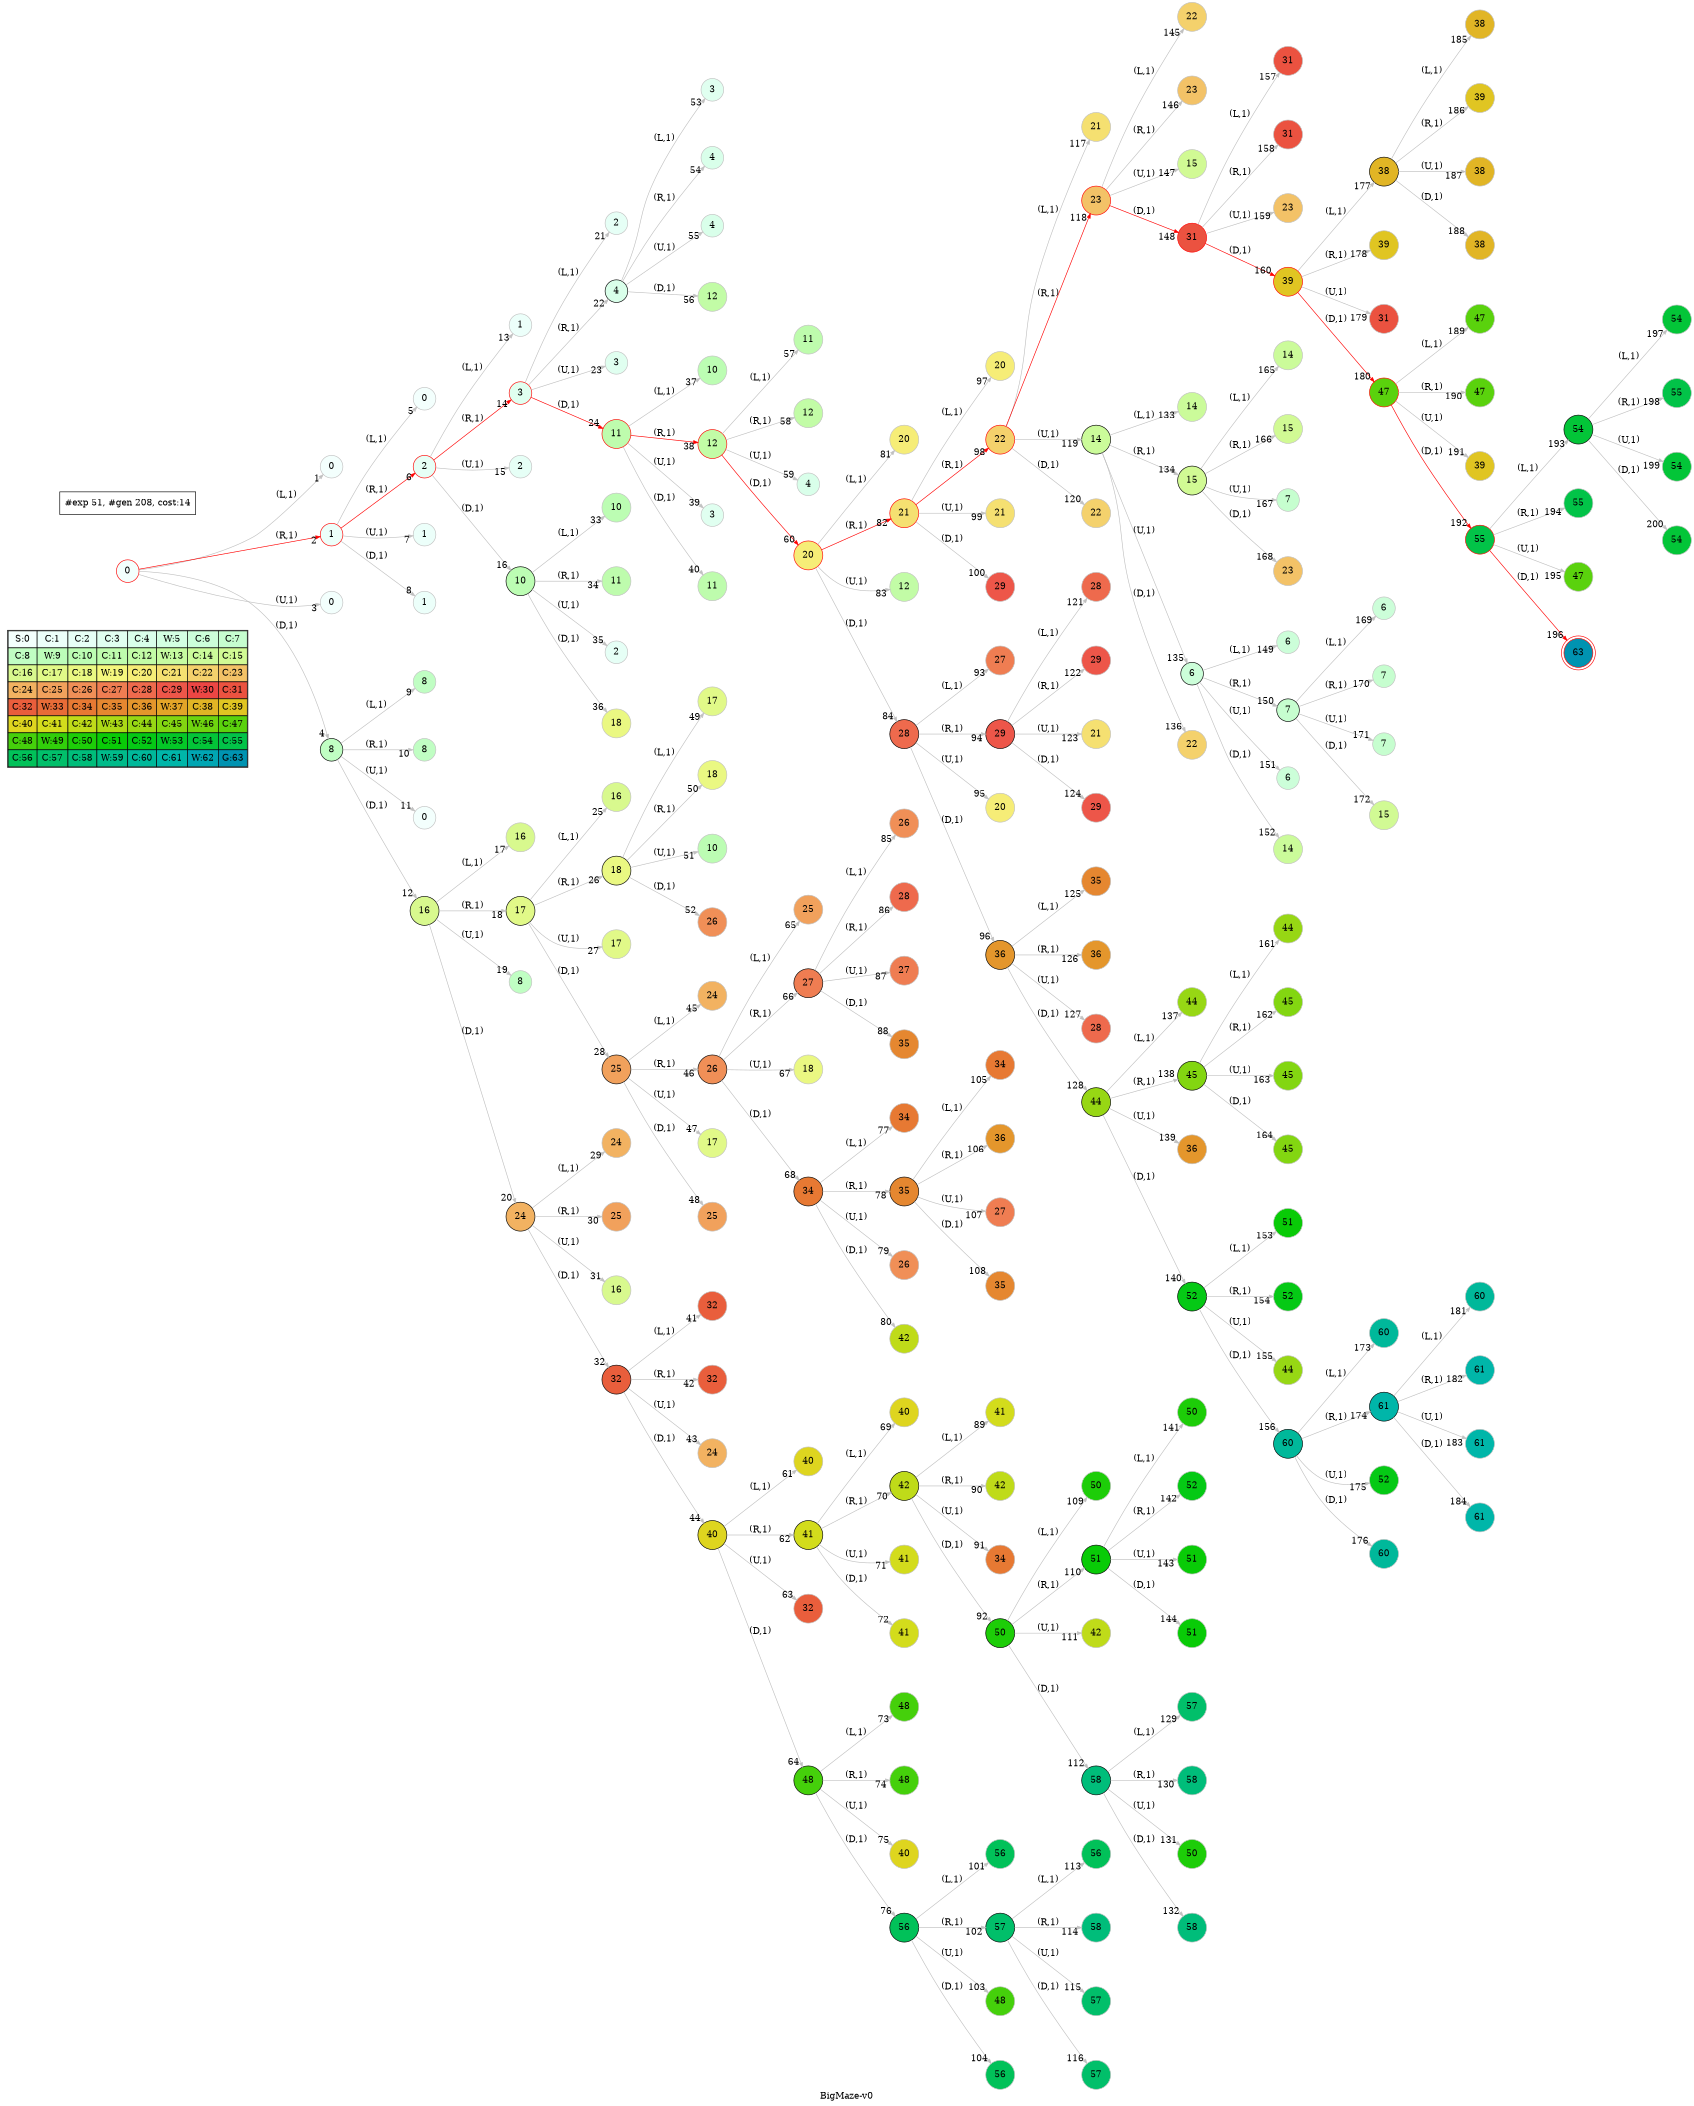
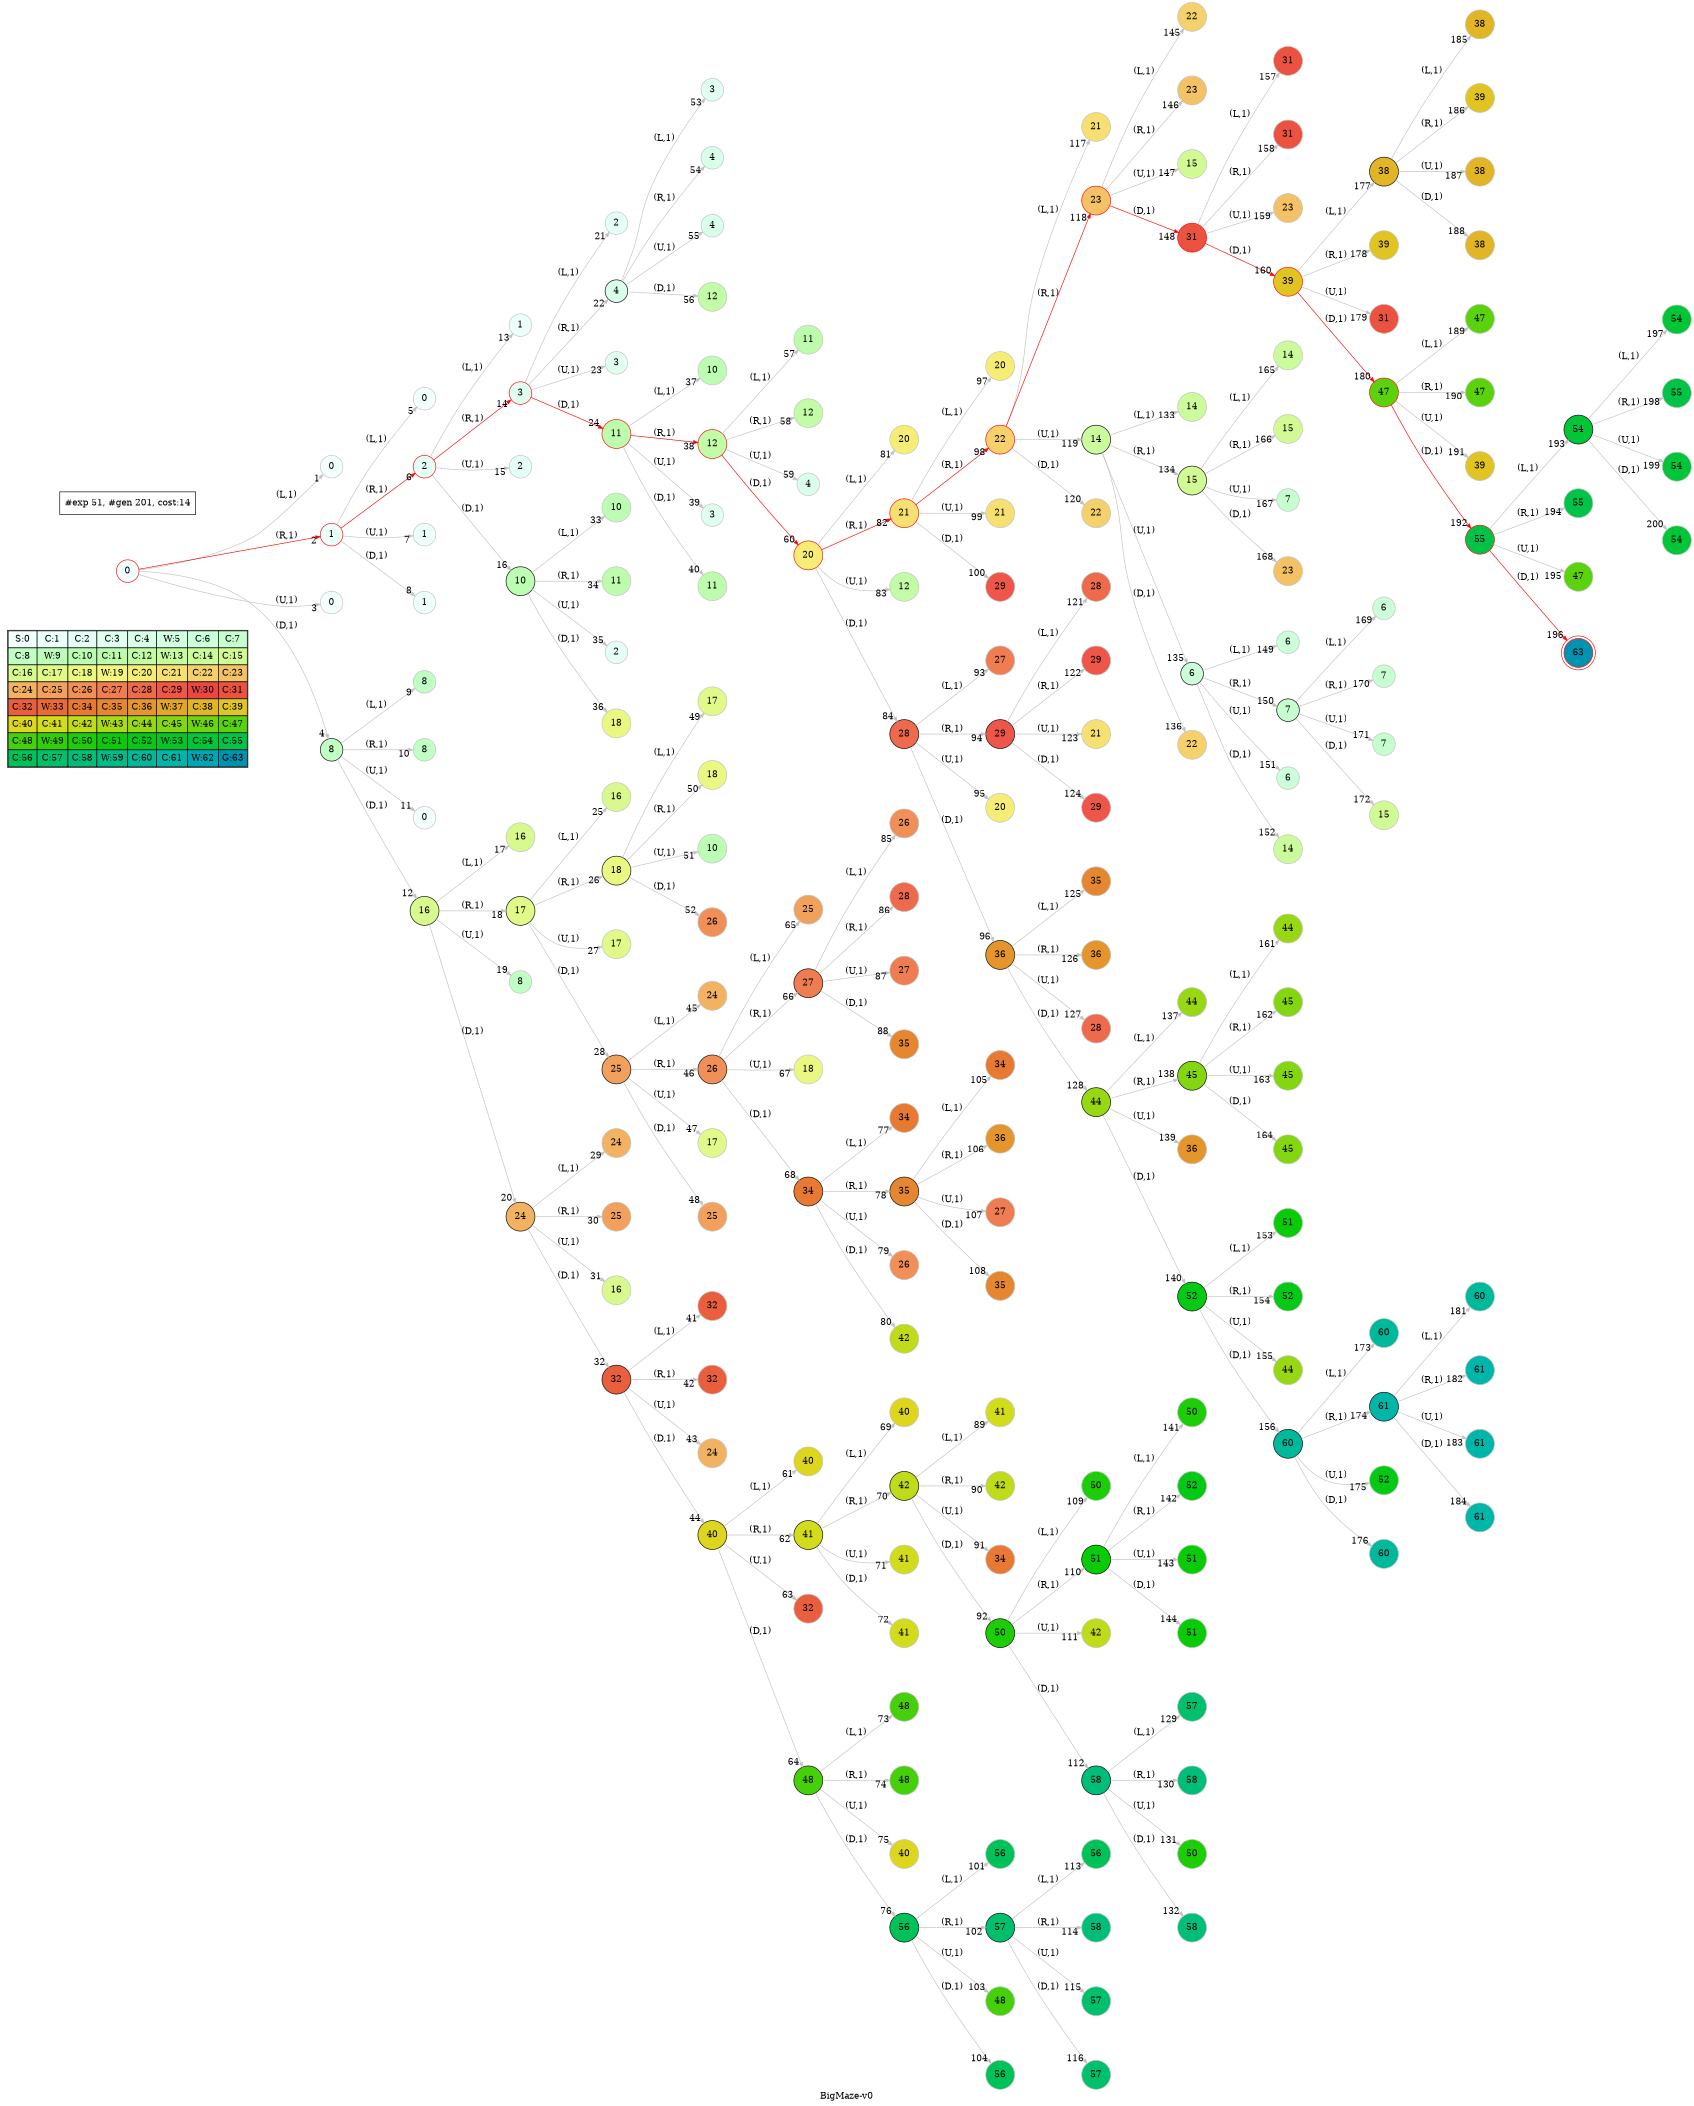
node "#exp 51, #gen 208, cost:14": label "#exp 51, #gen 208, cost:14" -> "#exp 51, #gen 201, cost:14"
